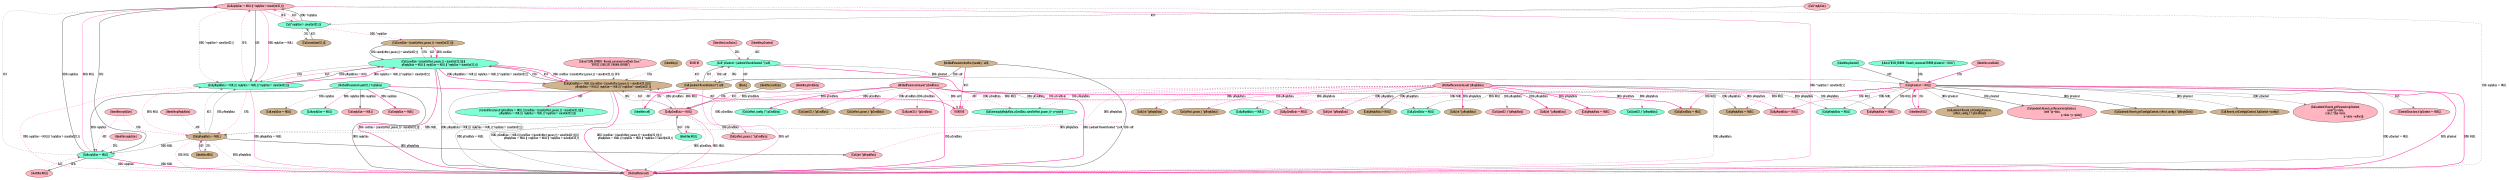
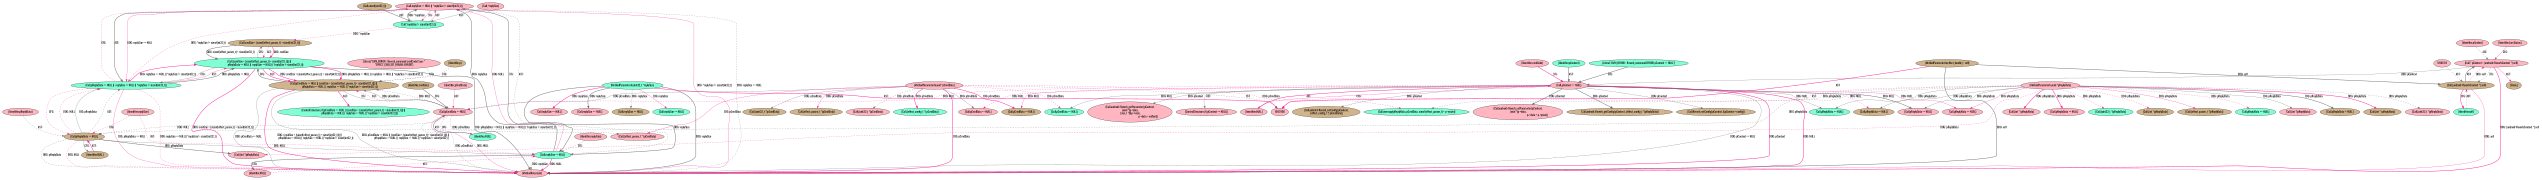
edge "(Call,*replySize != sizeof(int32_t))" -> "(Call,sizeof(uint32_t))": removed, label "CFG:"
node "(Call,* pContext = (android::ReverbContext *) self)": fillcolor aquamarine -> lightpink
edge "(MethodParameterIn,void *pCmdData)" -> "1000106": label "DDG: self" -> "AST: "
edge "(MethodParameterIn,void *pReplyData)" -> "(MethodReturn,int)": removed, label "DDG: pReplyData"
